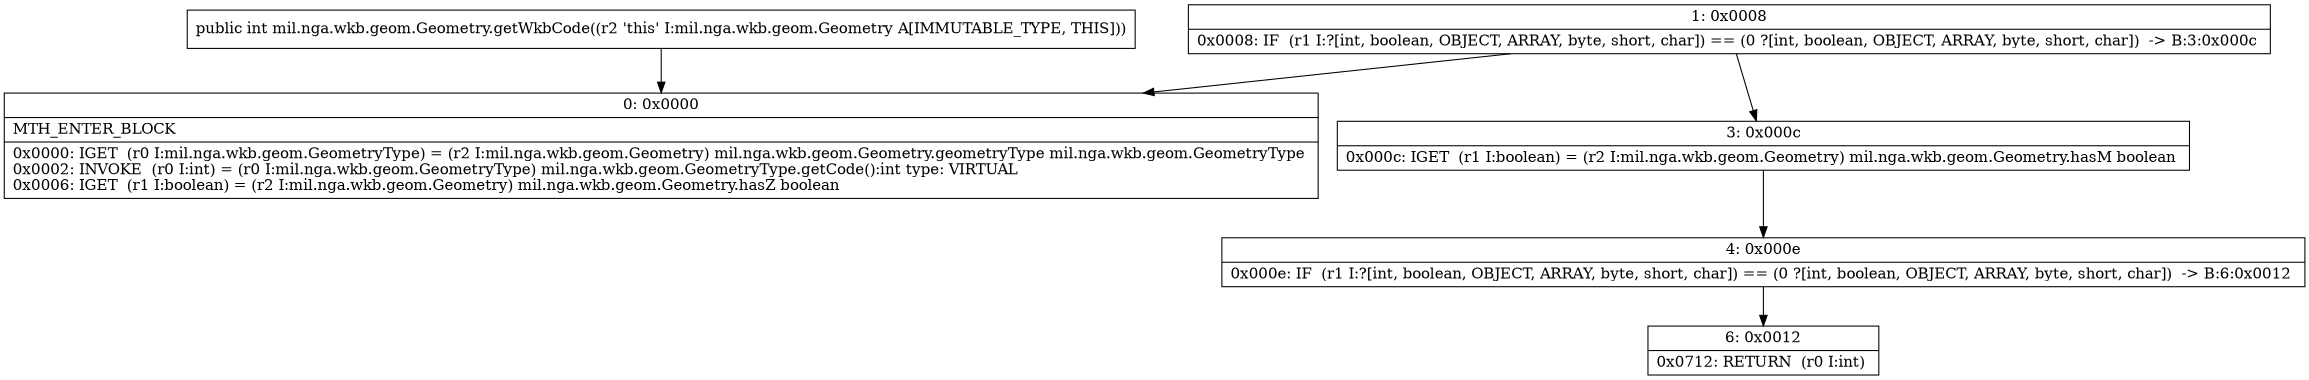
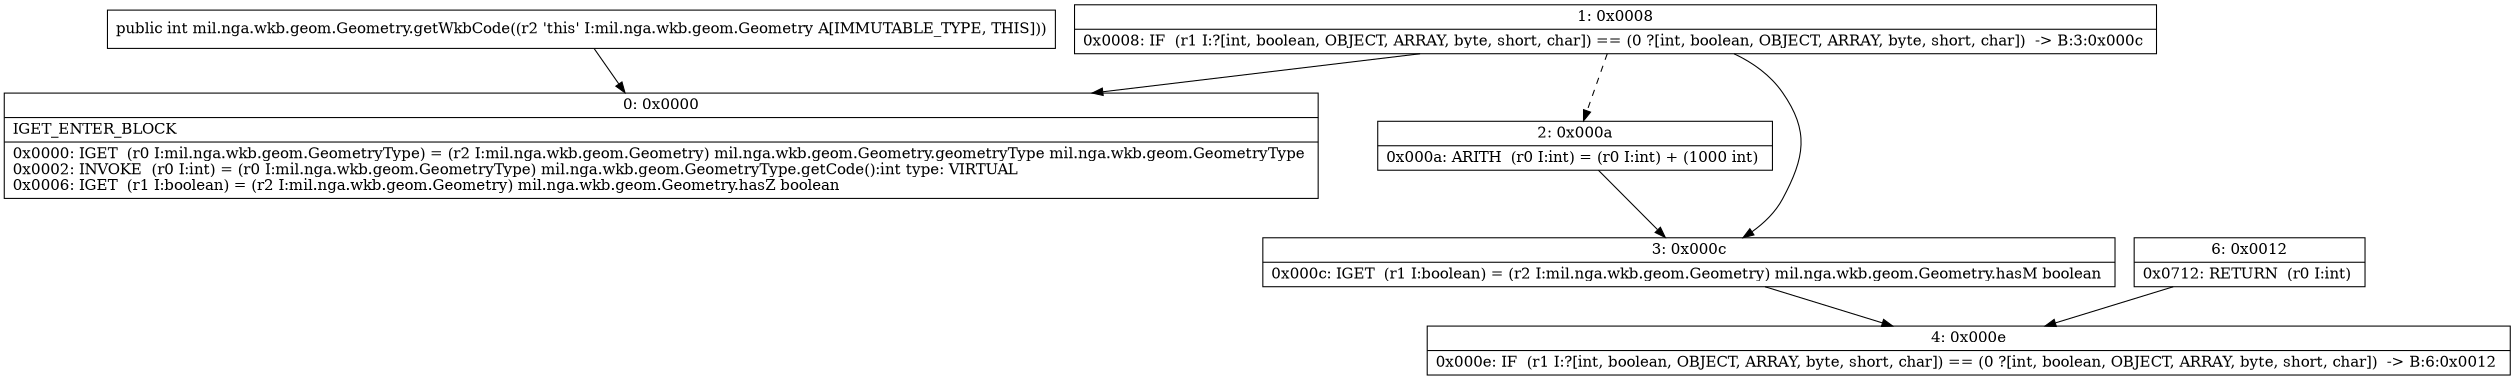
node "0: 0x0000": text "MTH_ENTER_BLOCK" -> "IGET_ENTER_BLOCK"
node "2: 0x000a": added
edge "4: 0x000e" -> "6: 0x0012": reversed
